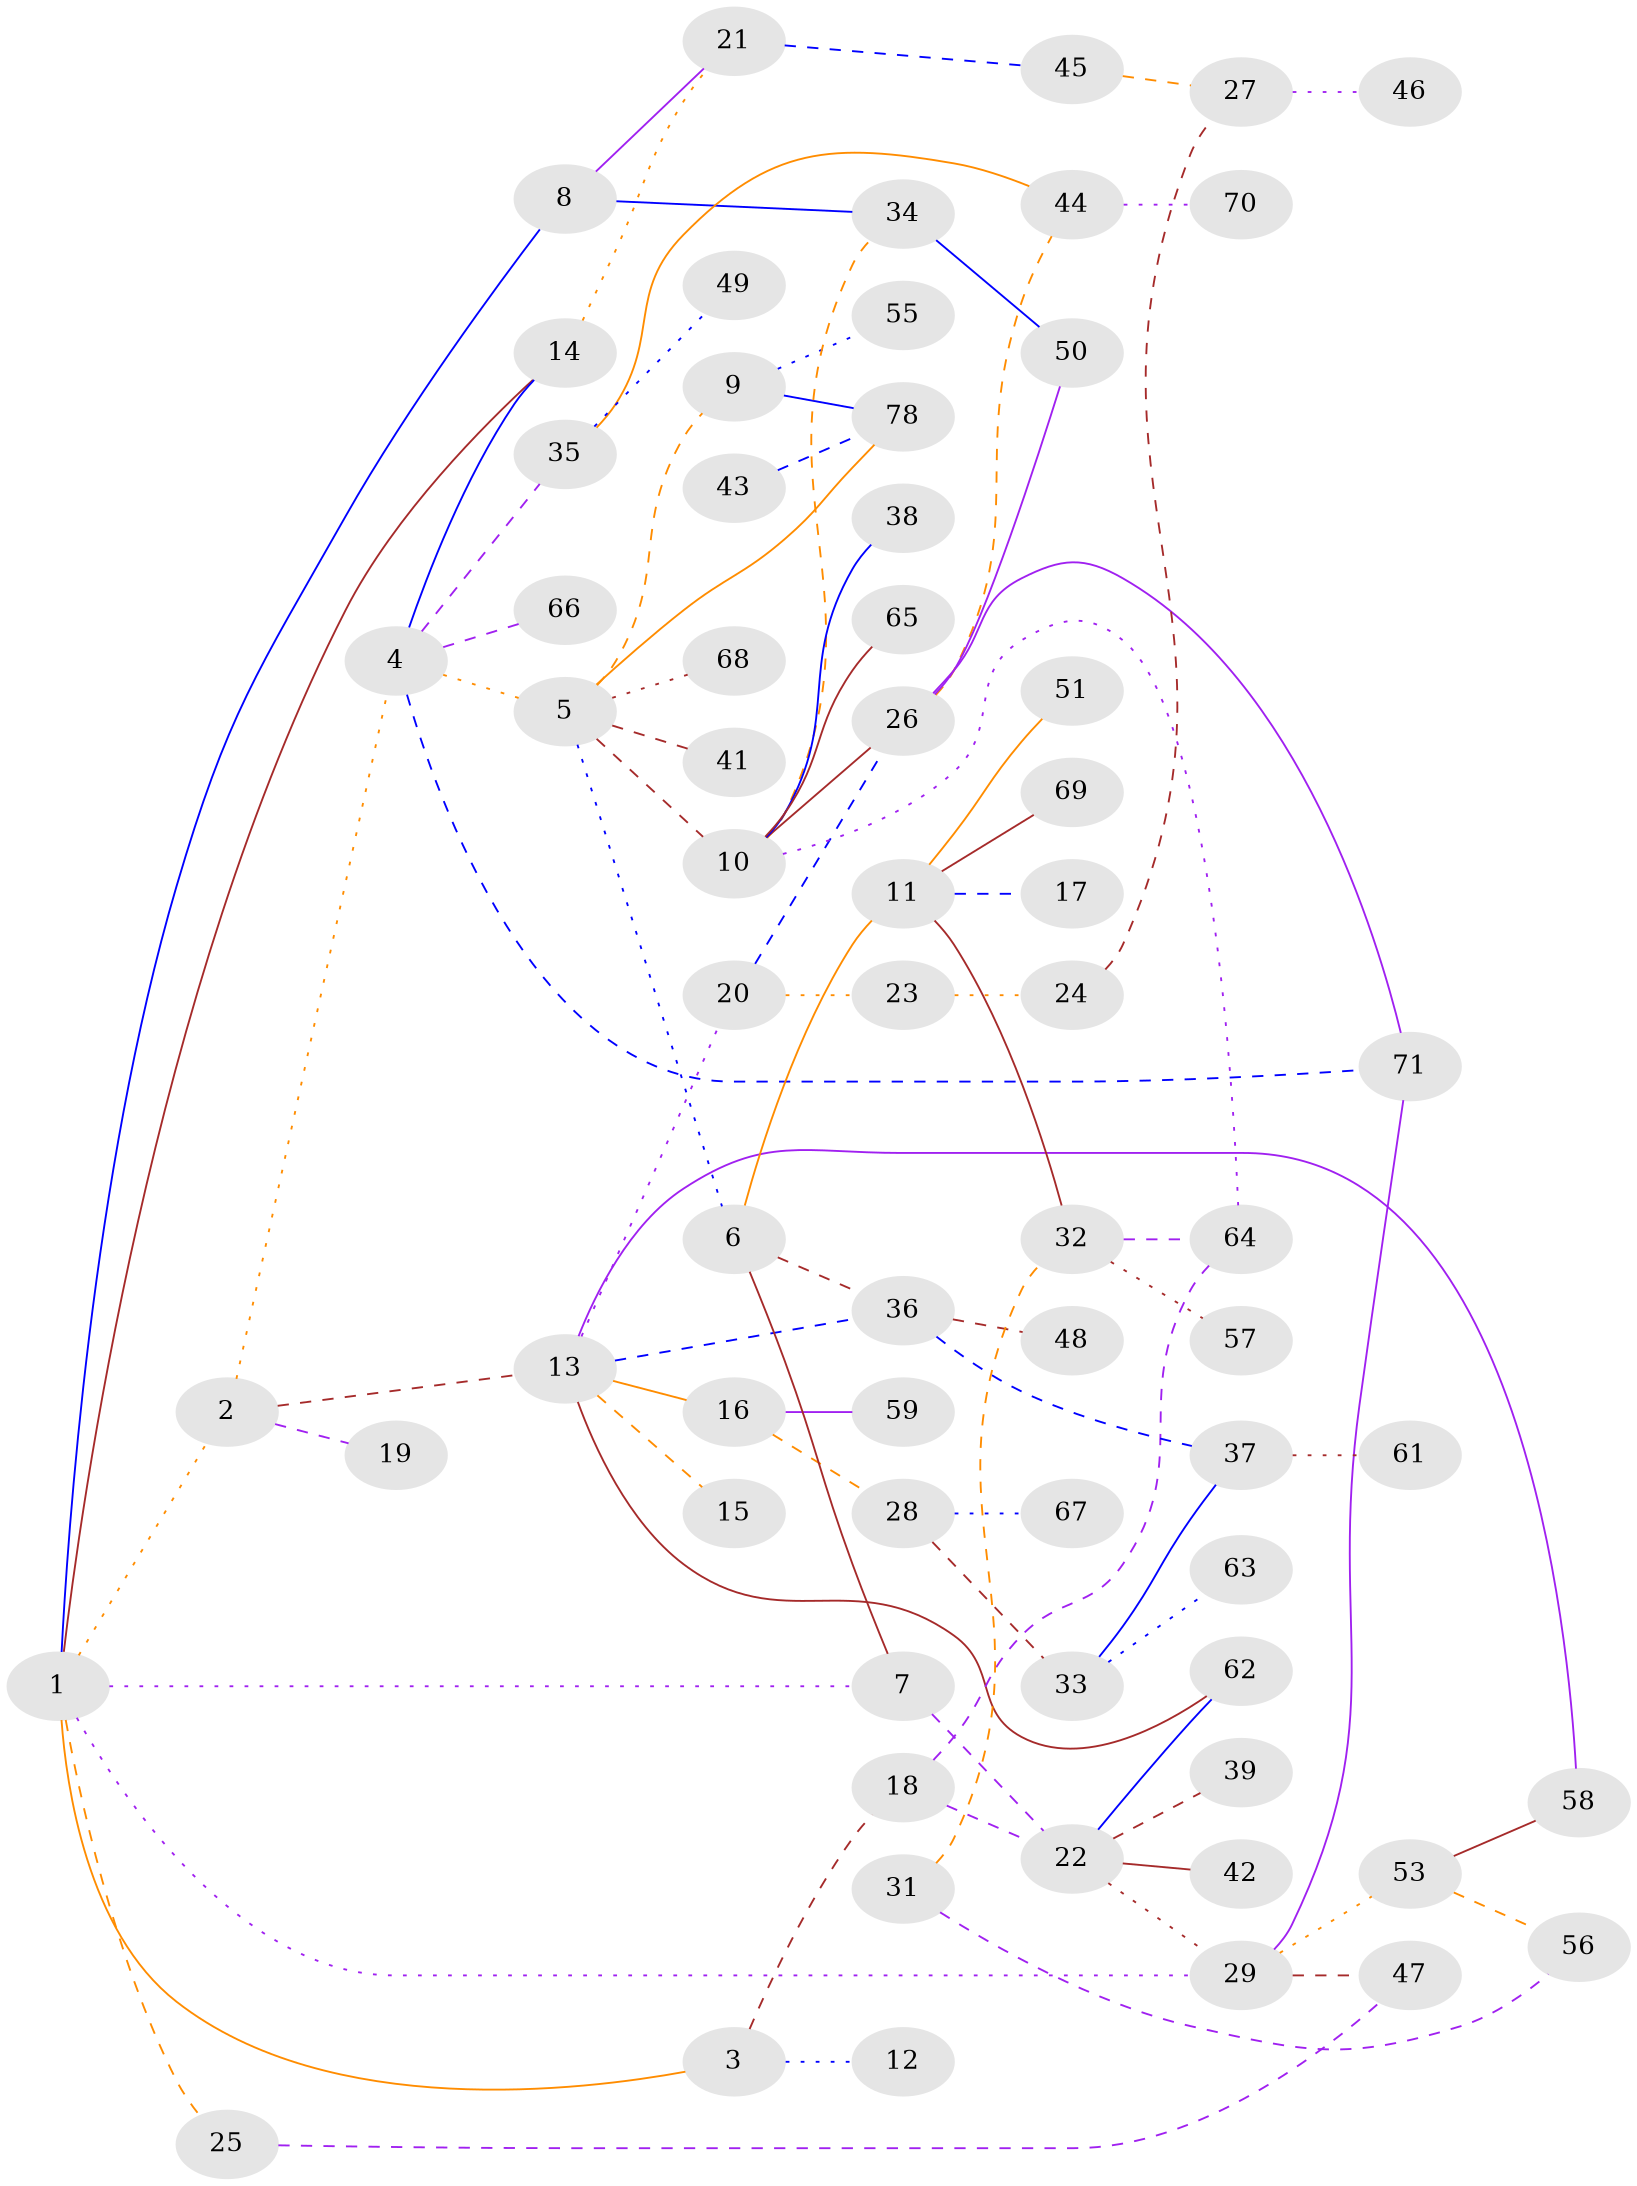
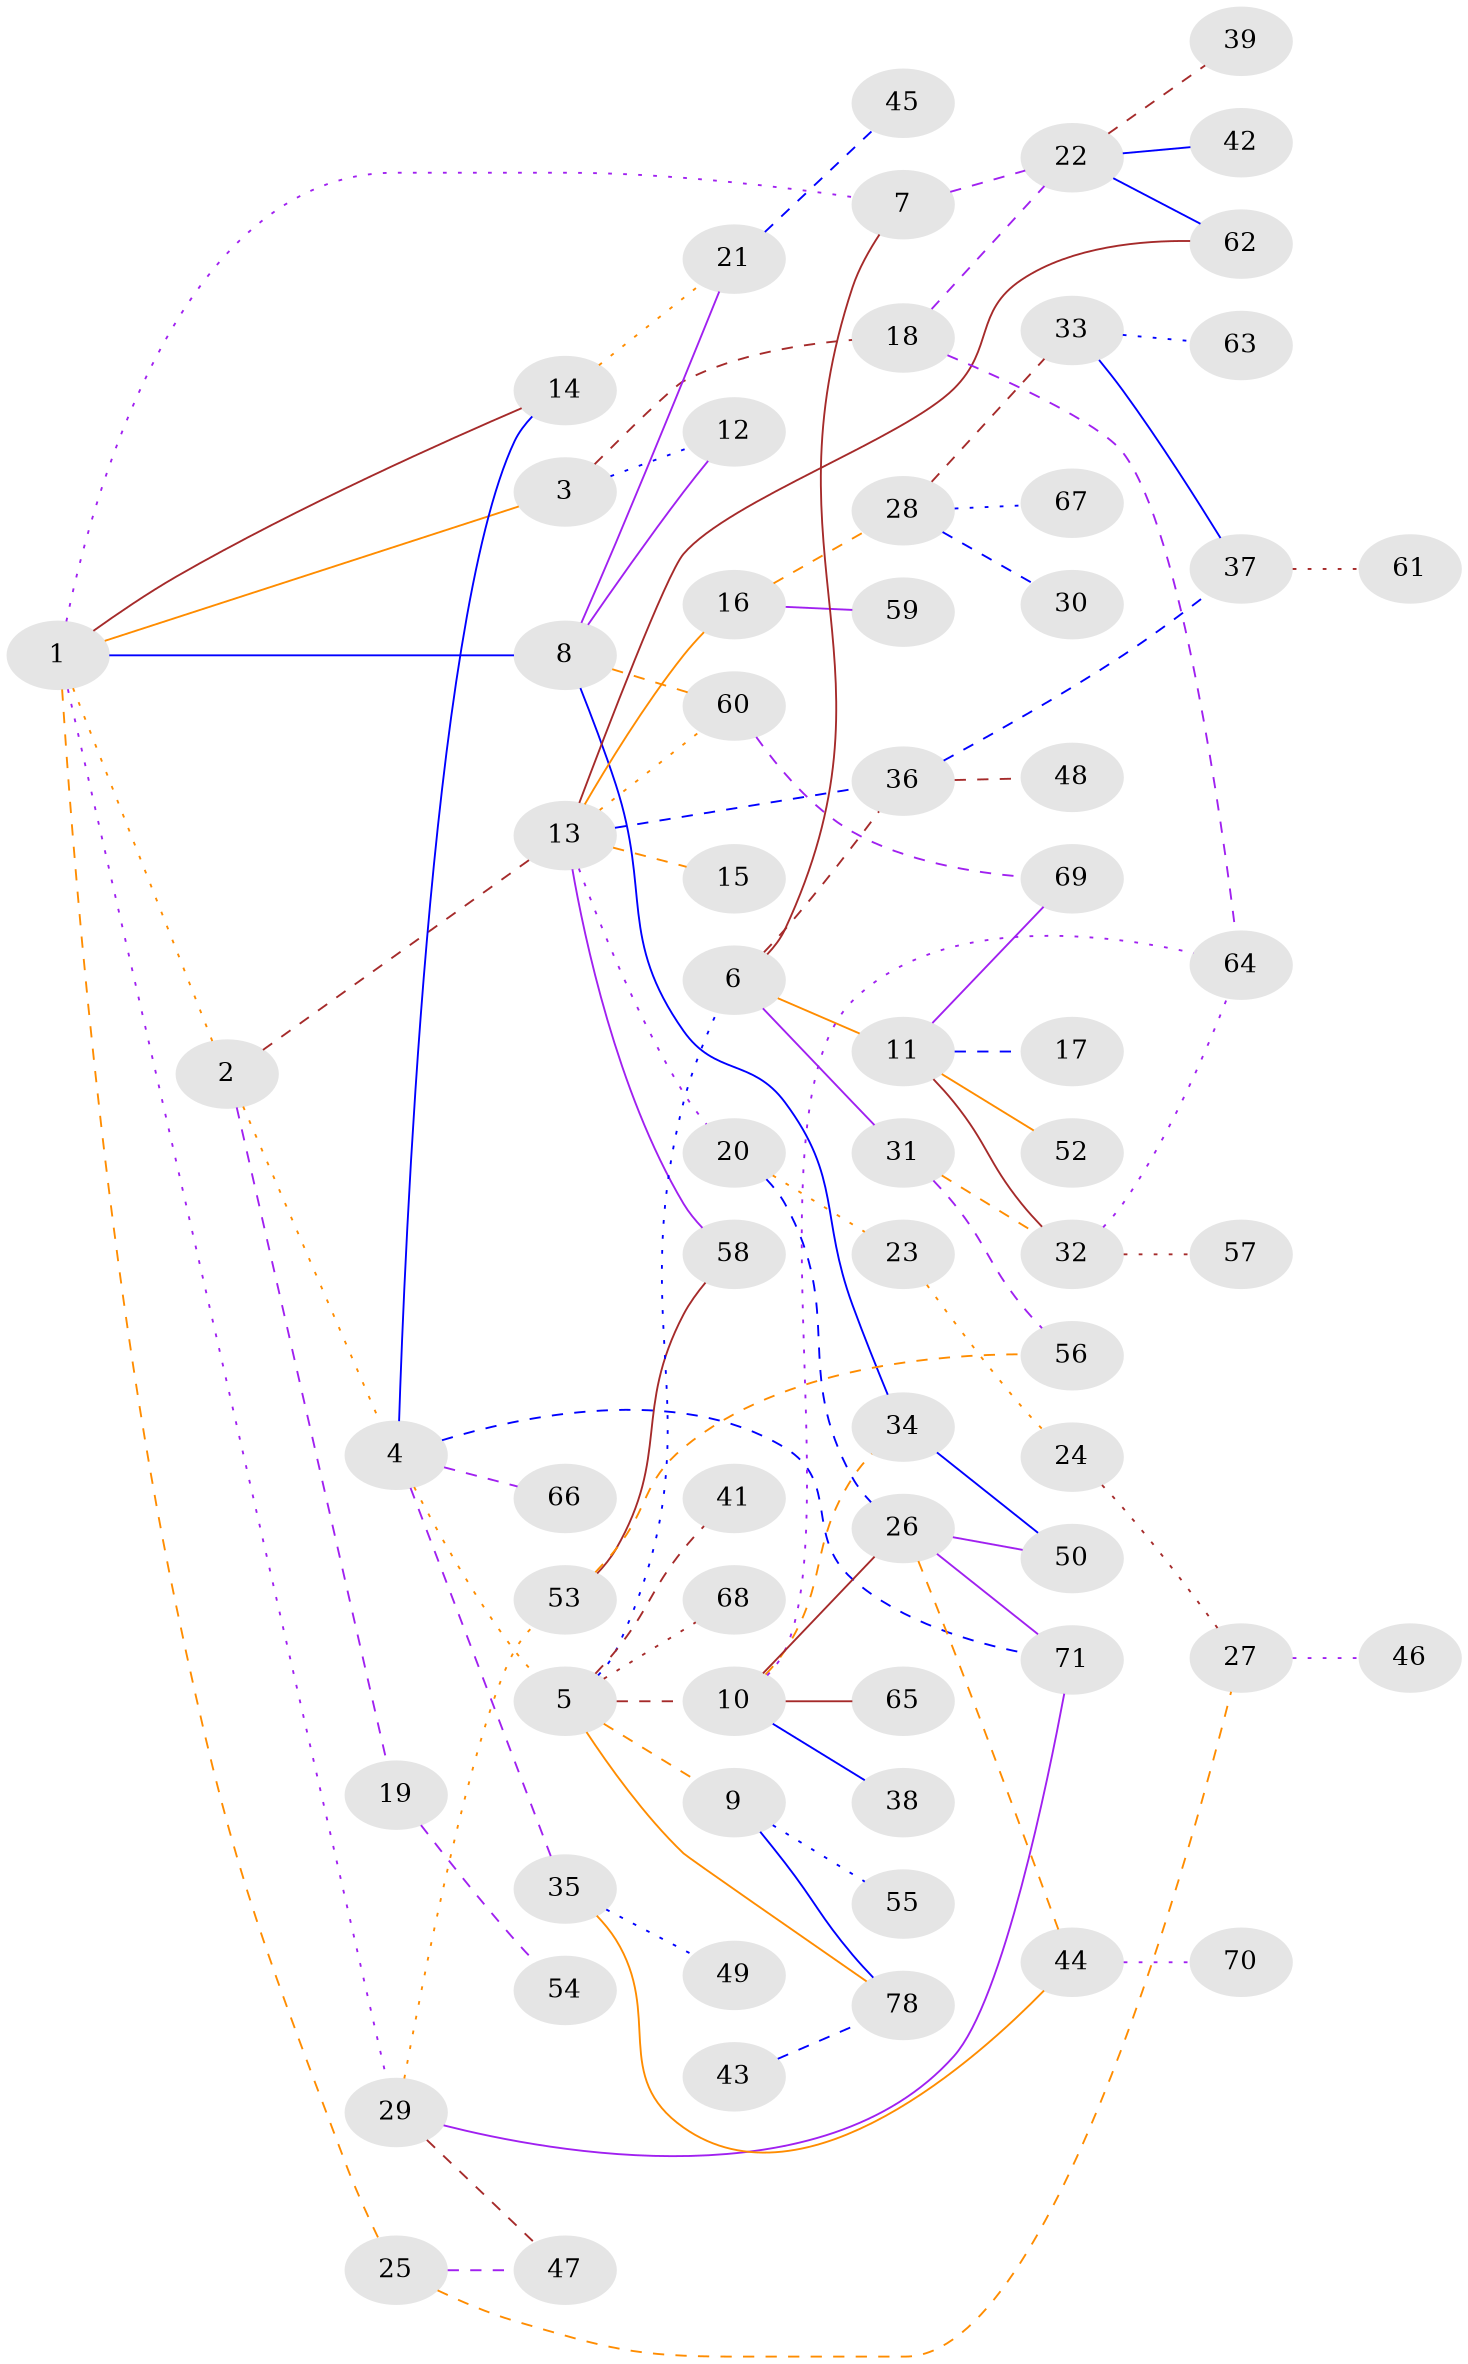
edge "45" -- "27": now "25" -- "27"
edge "12" -- "8": added
edge "27" -- "24": style dashed -> dotted
node "30": added
node "51": label "51" -> "52"
node "60": added
edge "69" -- "11": color brown -> purple
edge "6" -- "31": added
edge "32" -- "64": style dashed -> dotted
edge "22" -- "42": color brown -> blue
edge "22" -- "29": removed
node "54": added
